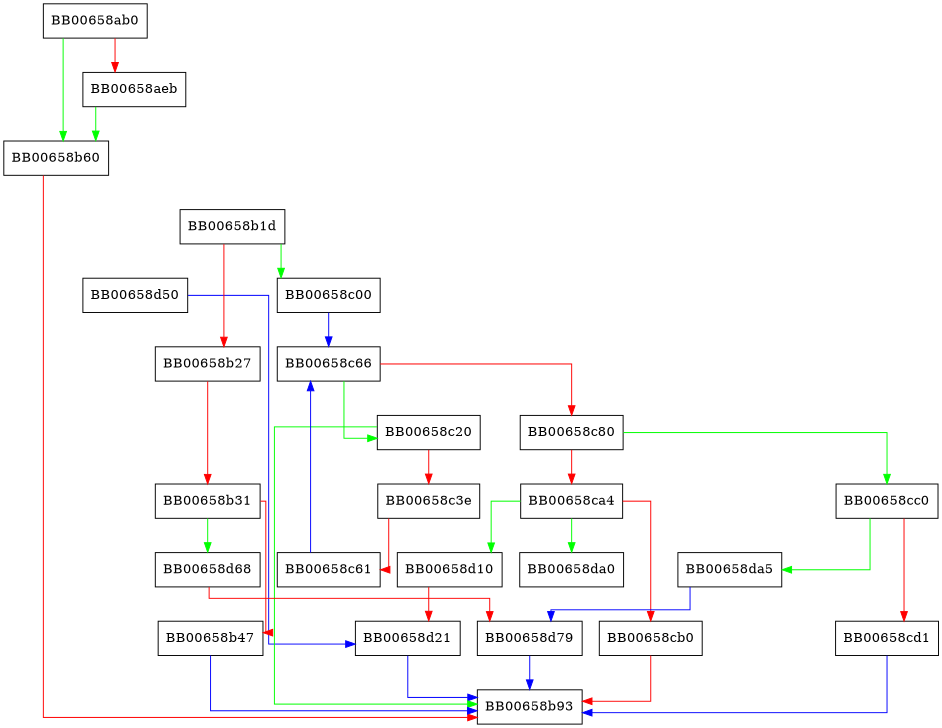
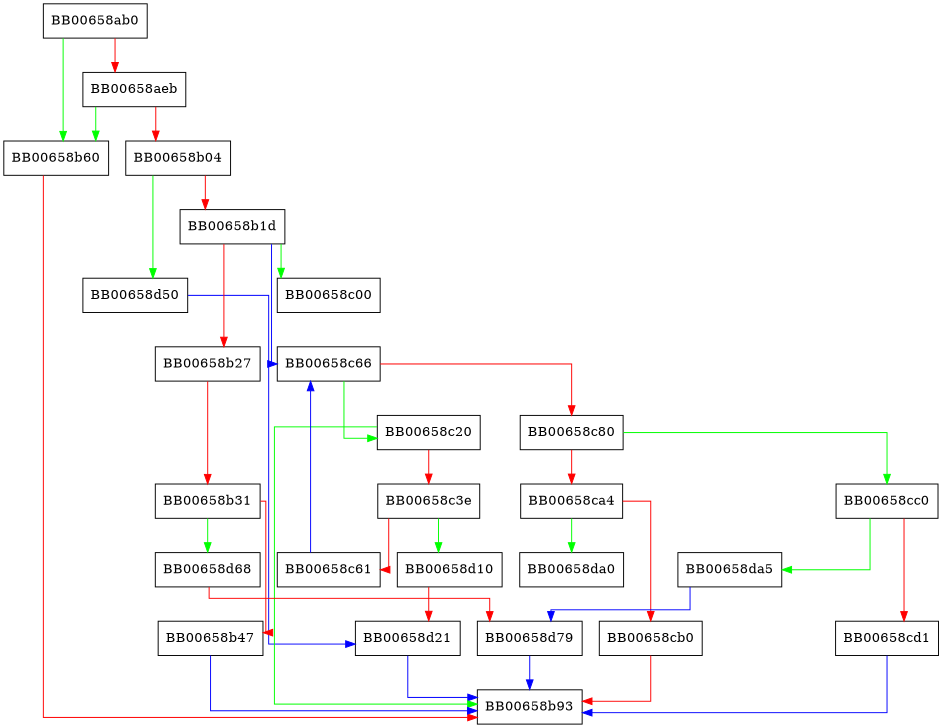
node "BB00658b04": added
edge "BB00658c00" -> "BB00658c66": now "BB00658b1d" -> "BB00658c66"
edge "BB00658ca4" -> "BB00658d10": now "BB00658c3e" -> "BB00658d10"
